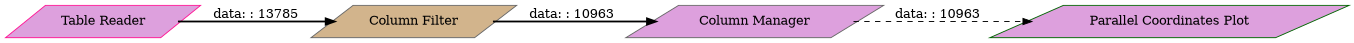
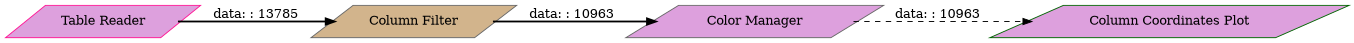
node "Column Manager": label "Column Manager" -> "Color Manager"
node "Parallel Coordinates Plot": label "Parallel Coordinates Plot" -> "Column Coordinates Plot"
